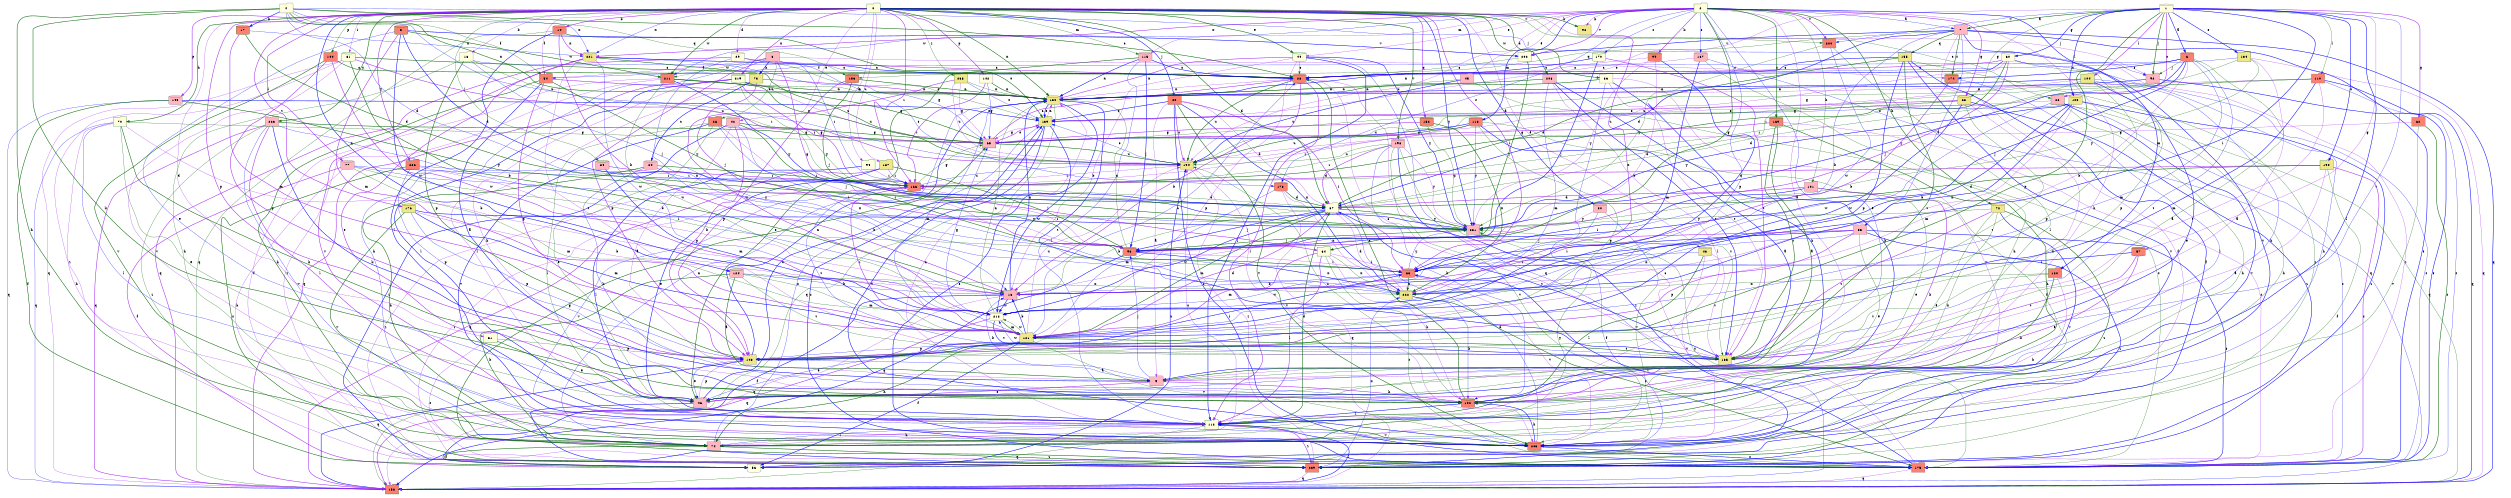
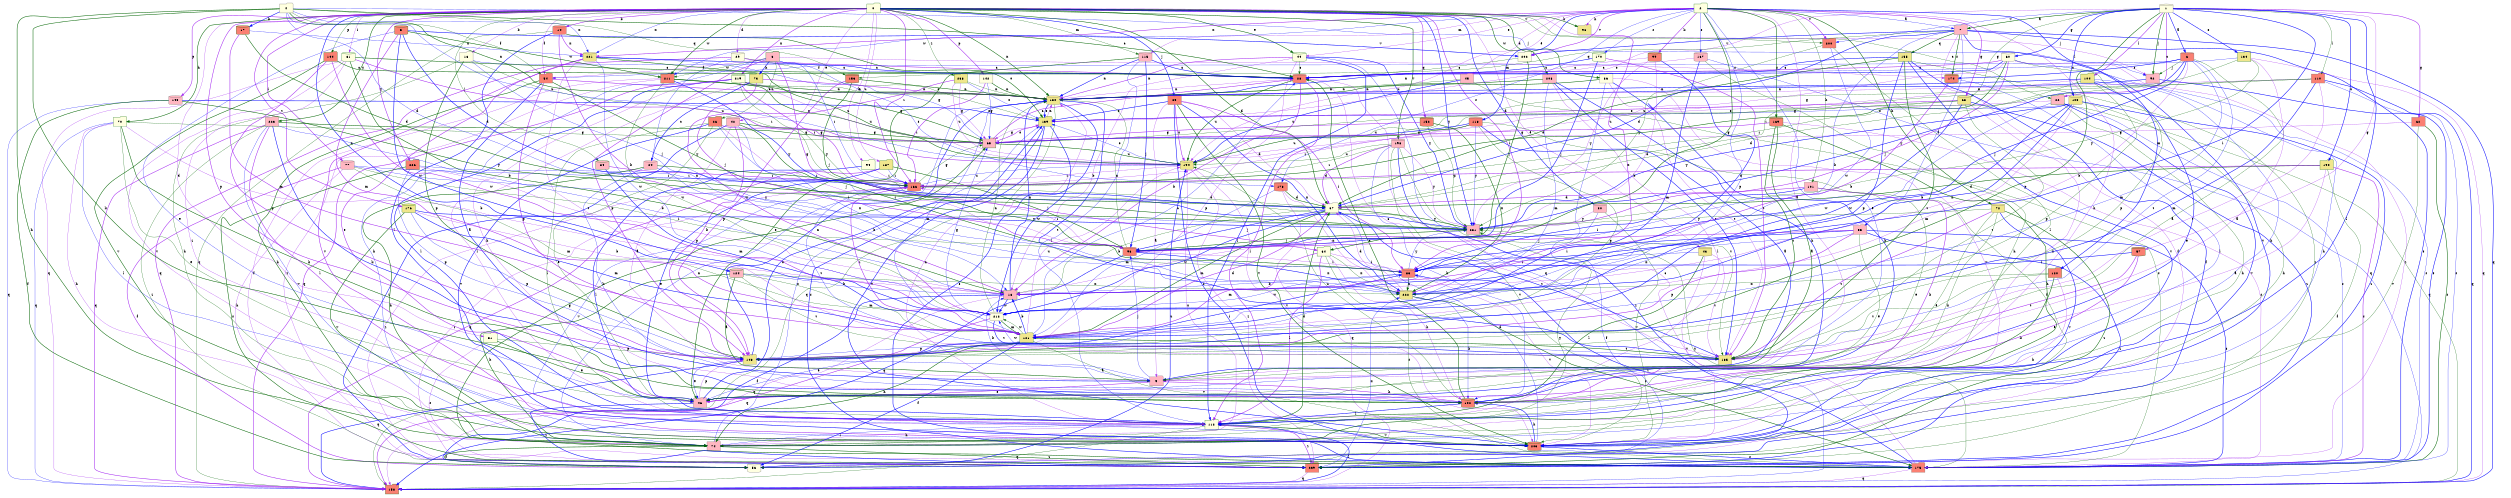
edge "1" -> "185": removed, label "t"
edge "81" -> "239": now "81" -> "112"
